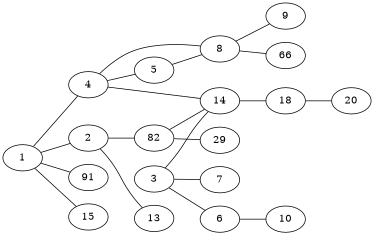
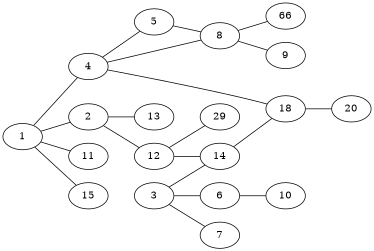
edge "4" -- "14": now "4" -- "18"
node "82": label "82" -> "12"
node "91": label "91" -> "11"
